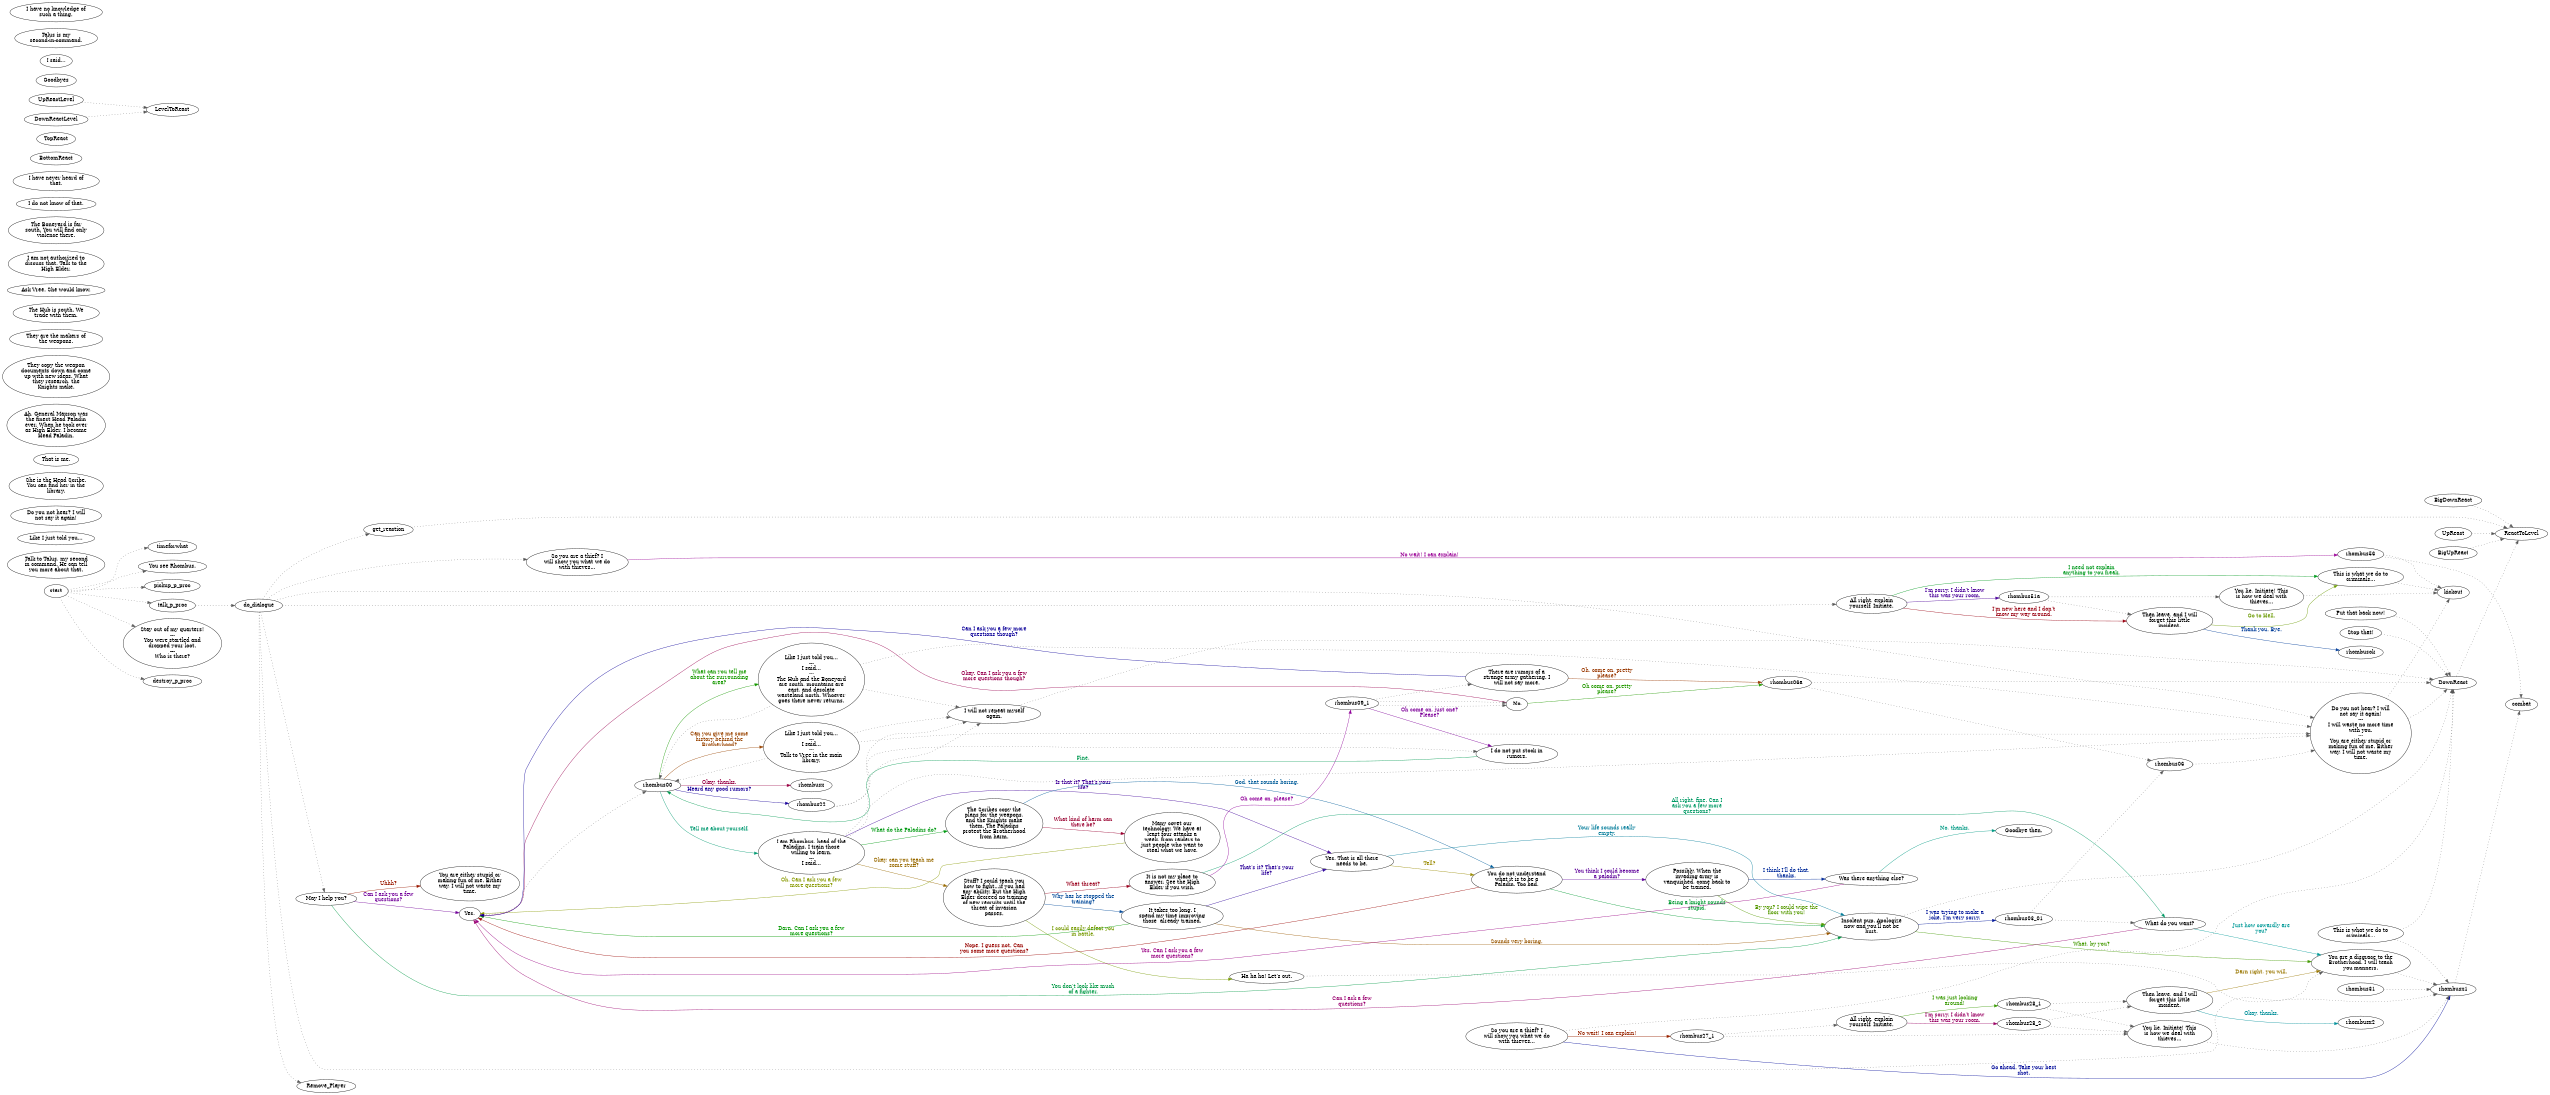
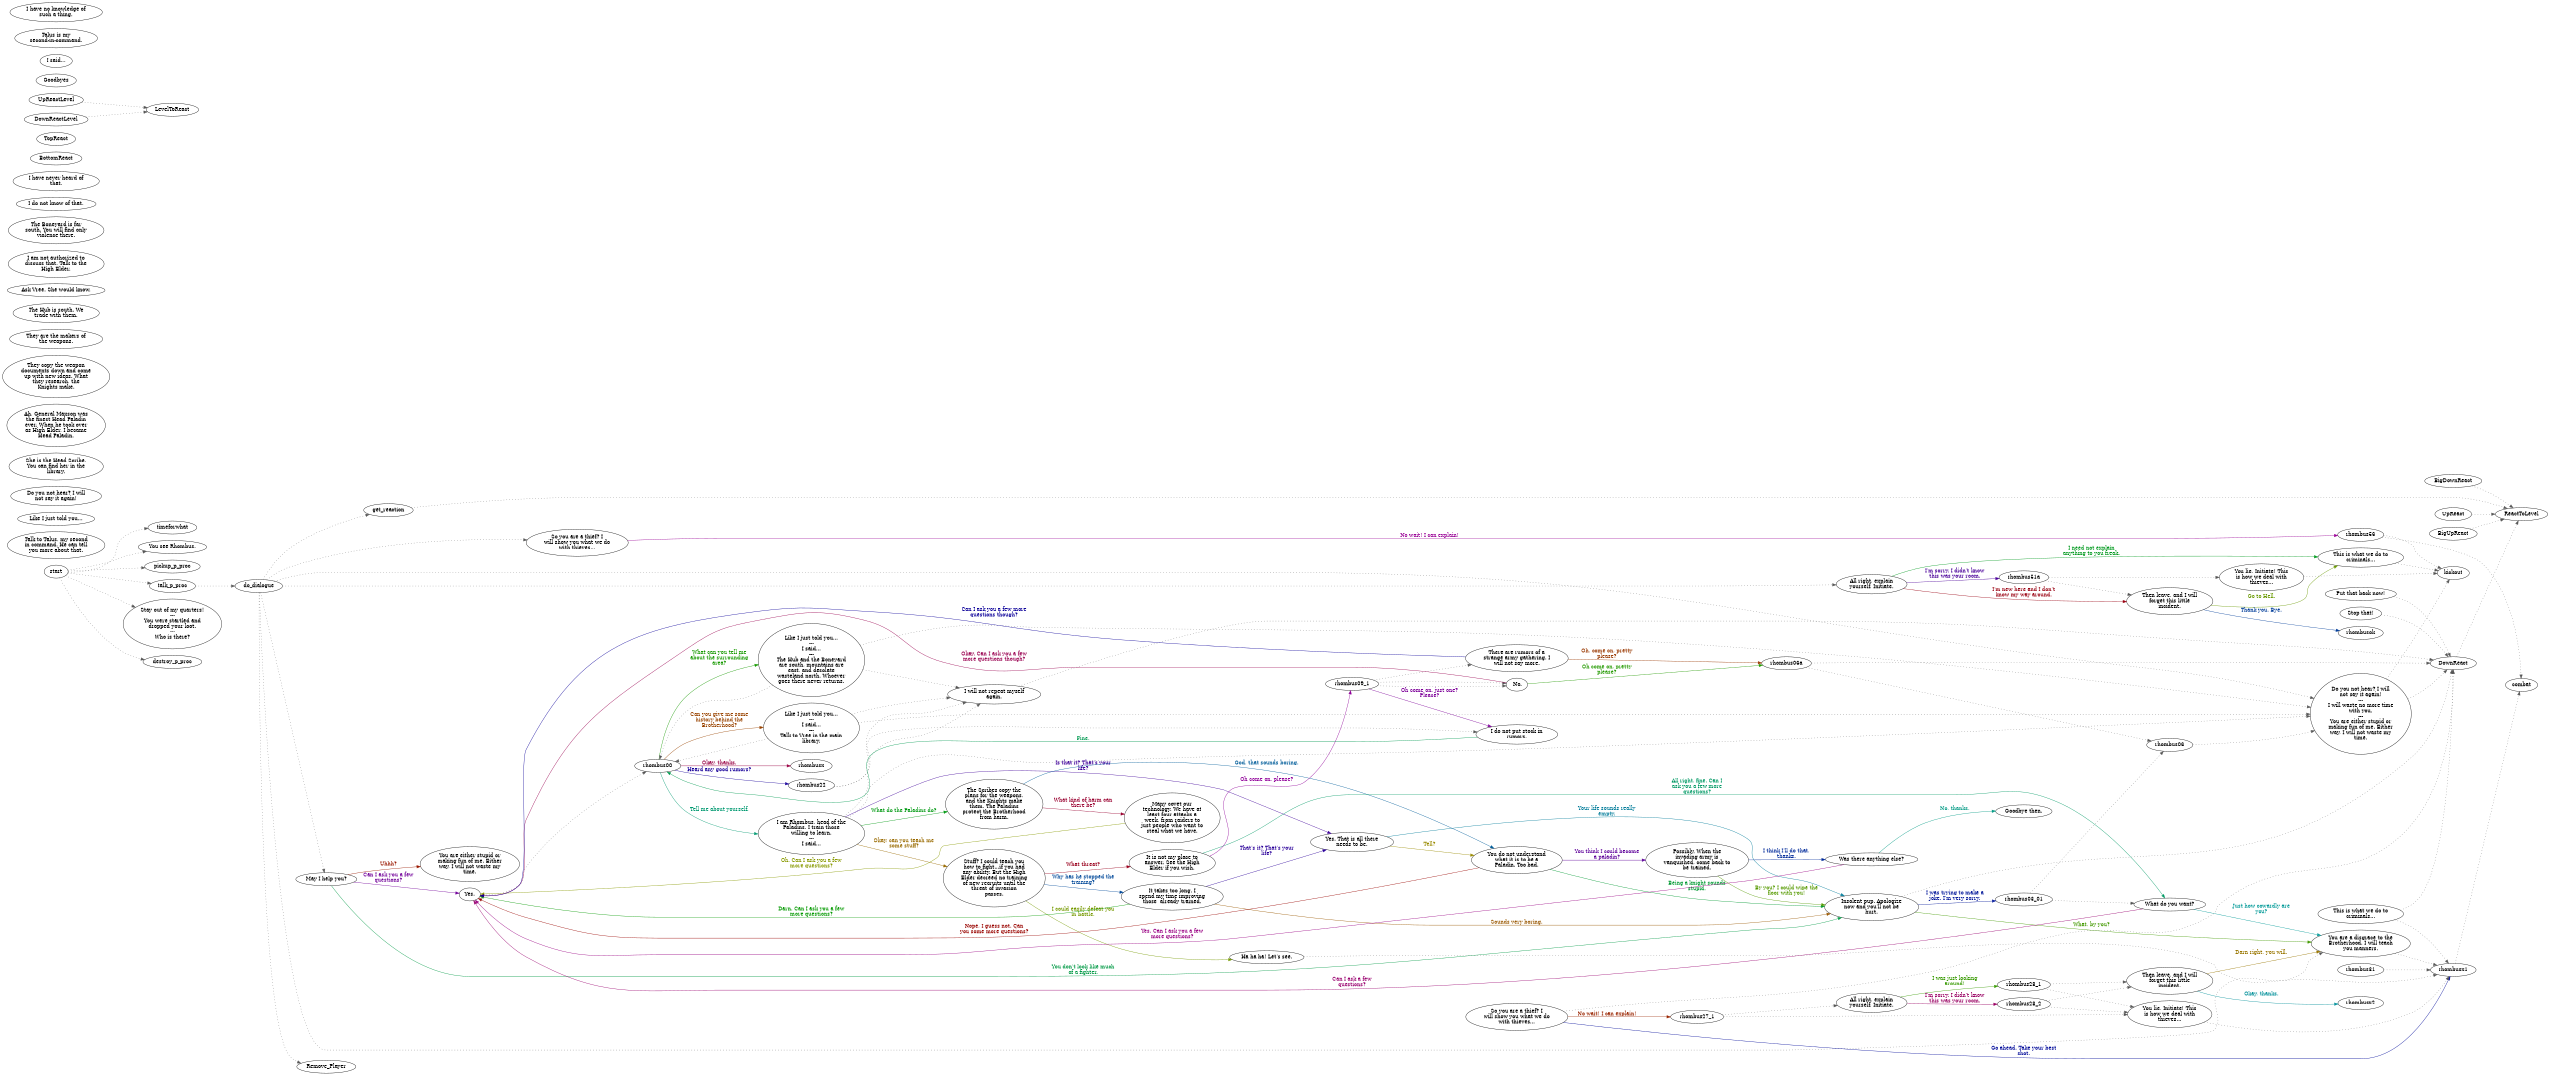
node "That is me.": removed
node "Ha ha ha! Let's out.": label "Ha ha ha! Let's out." -> "Ha ha ha! Let's see."
